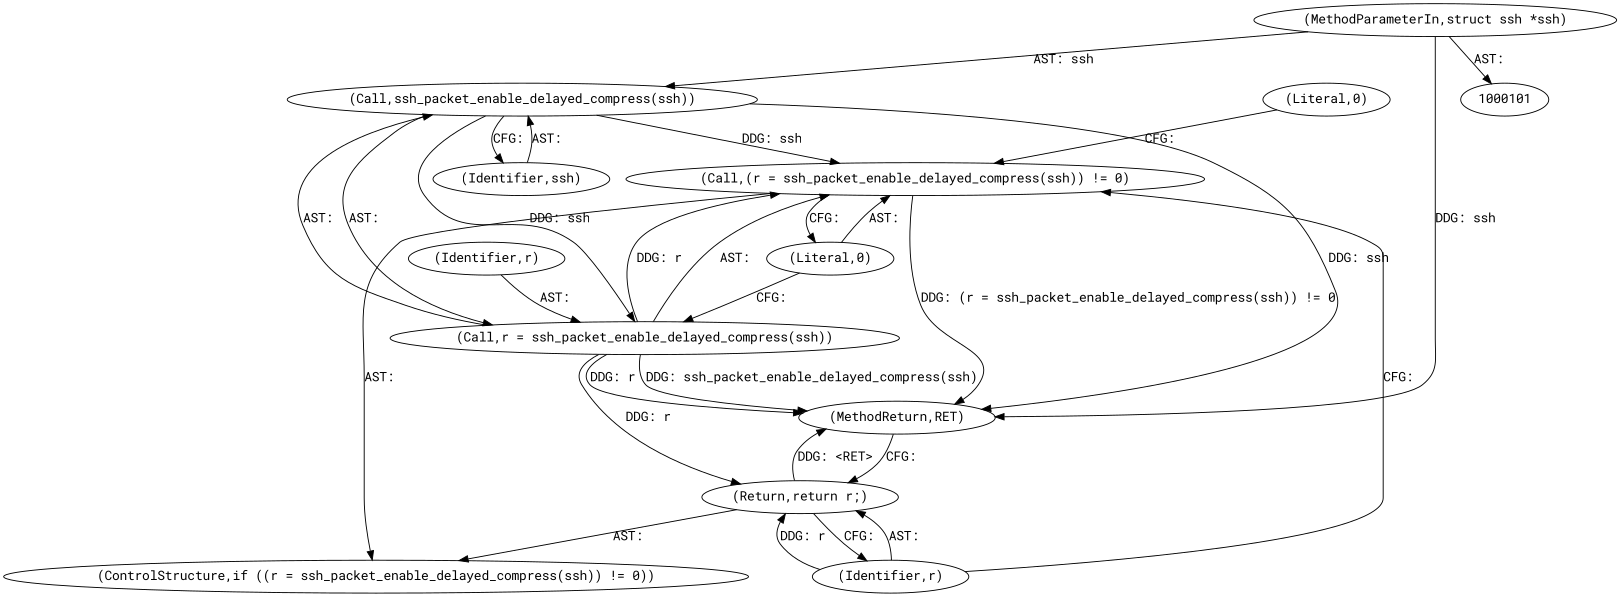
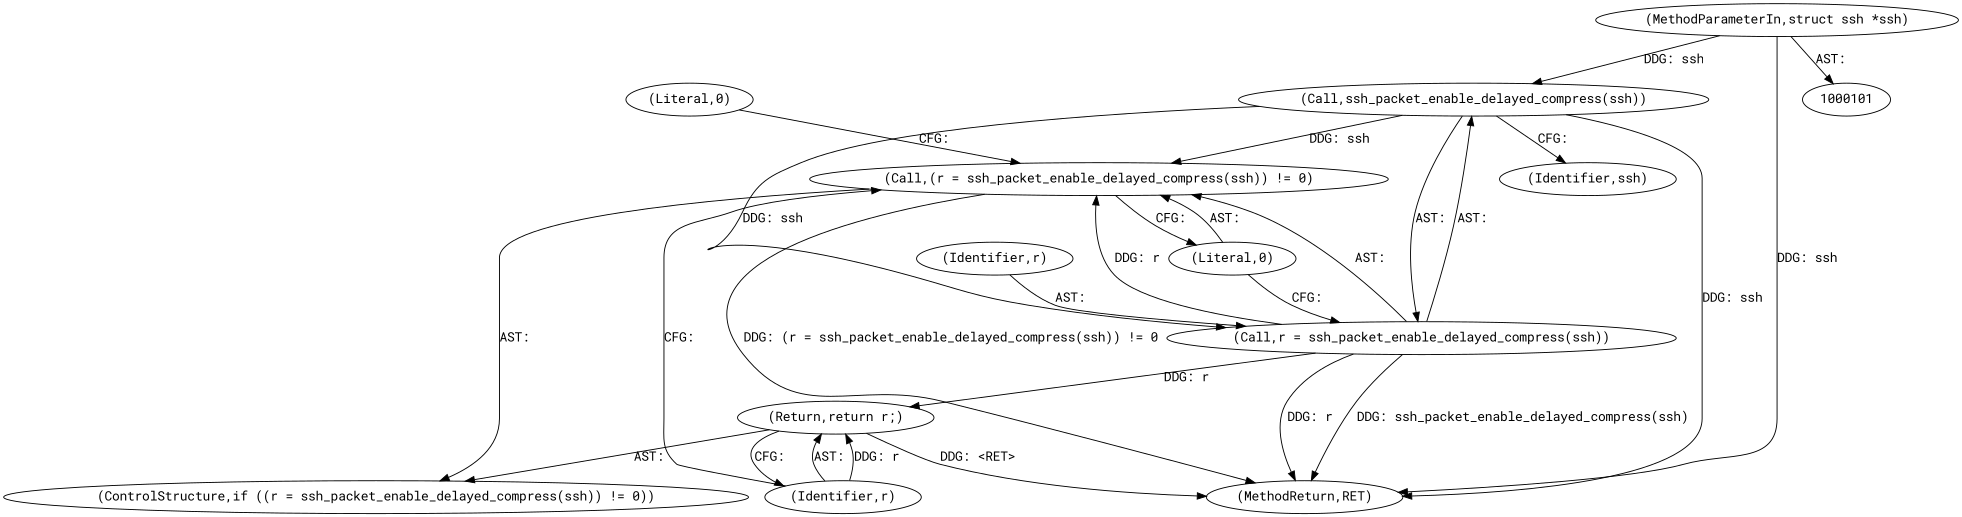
edge "(MethodParameterIn,struct ssh *ssh)" -> "(Call,ssh_packet_enable_delayed_compress(ssh))": label "AST: ssh" -> "DDG: ssh"
edge "(Identifier,ssh)" -> "(Call,ssh_packet_enable_delayed_compress(ssh))": removed, label "AST:"
edge "(MethodReturn,RET)" -> "(Return,return r;)": removed, label "CFG:"
